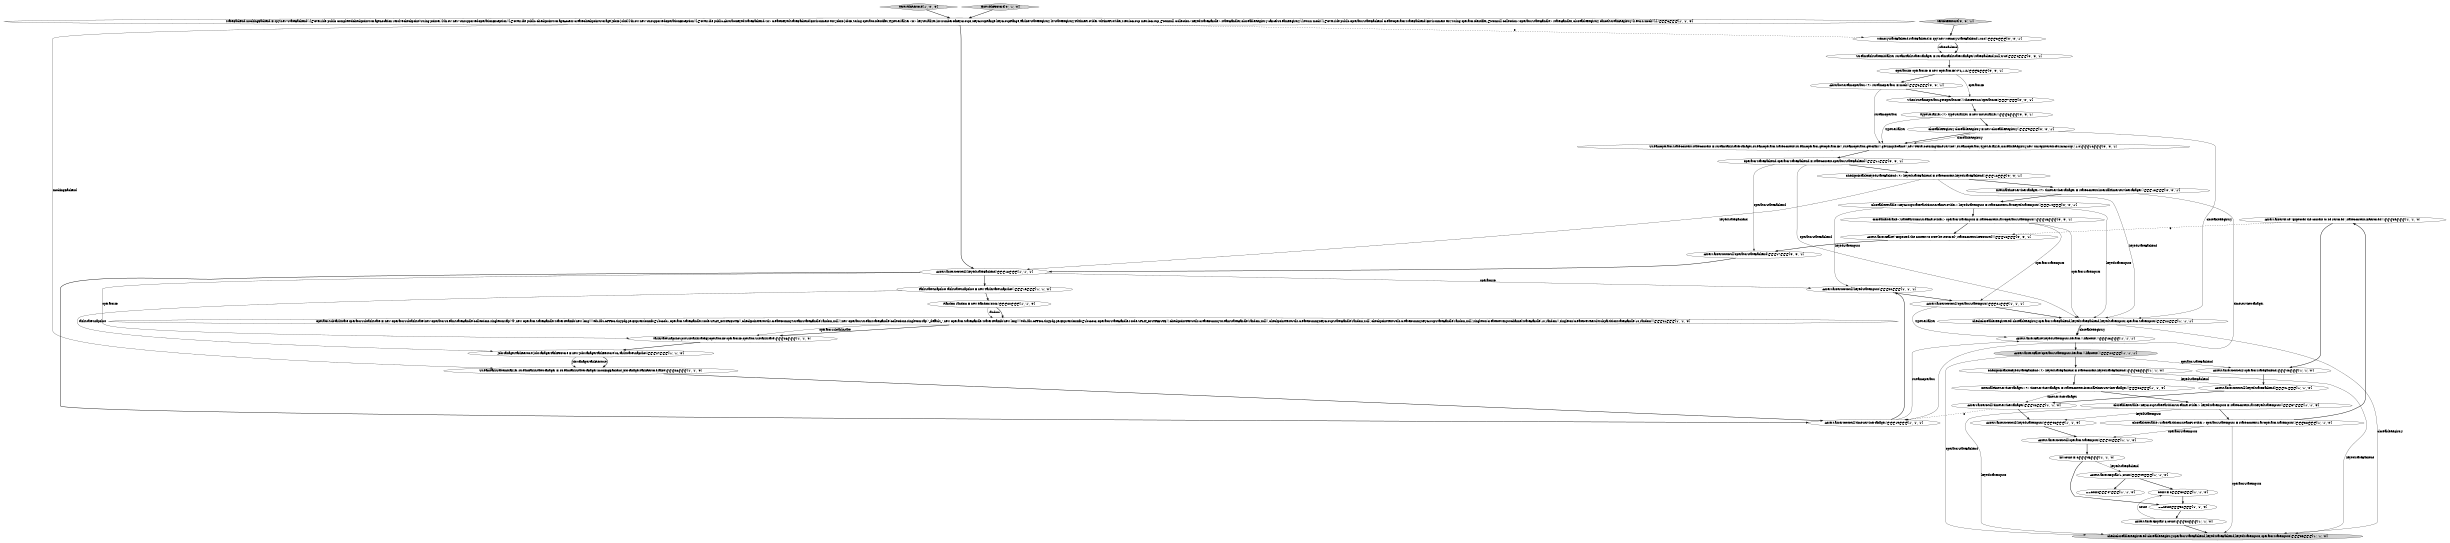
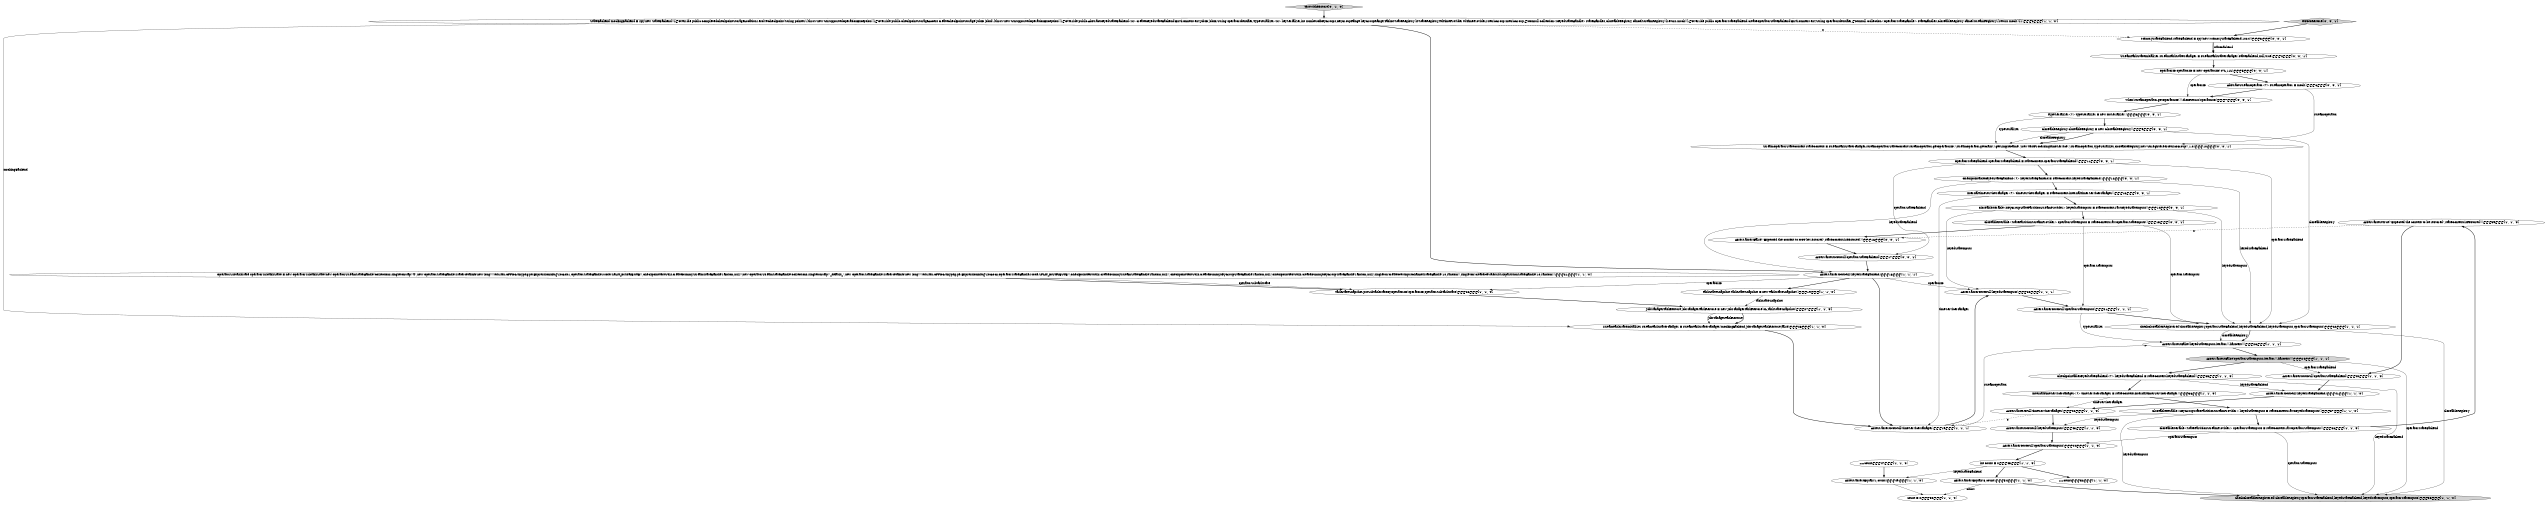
node "testWithRestore['1', '0', '0']": removed
node "Random random = new Random(0x42)@@@20@@@['1', '1', '0']": removed
edge "Assert.assertEquals(1,count)@@@49@@@['1', '1', '0']" -> "++count@@@47@@@['1', '1', '0']": reversed
edge "Assert.assertEquals(1,count)@@@49@@@['1', '1', '0']" -> "count = 0@@@50@@@['1', '1', '0']": style bold -> solid
edge "count = 0@@@50@@@['1', '1', '0']" -> "++count@@@52@@@['1', '1', '0']": removed
edge "++count@@@52@@@['1', '1', '0']" -> "Assert.assertEquals(3,count)@@@54@@@['1', '1', '0']": now "int count = 0@@@45@@@['1', '1', '0']" -> "Assert.assertEquals(3,count)@@@54@@@['1', '1', '0']"
